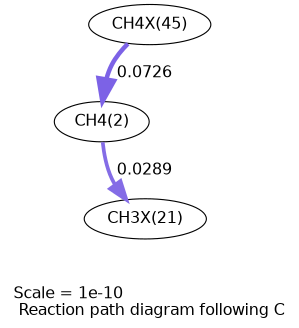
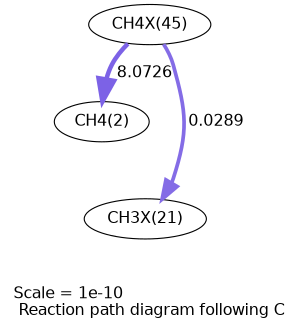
edge "CH4X(45)" -> "CH4(2)": label " 0.0726" -> " 8.0726"
edge "CH4(2)" -> "CH3X(21)": now "CH4X(45)" -> "CH3X(21)"
